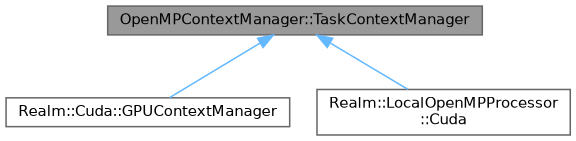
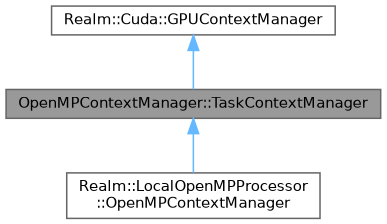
edge "Realm::Cuda::GPUContextManager" -> "OpenMPContextManager::TaskContextManager": reversed
node "Realm::LocalOpenMPProcessor ::Cuda": label "Realm::LocalOpenMPProcessor ::Cuda" -> "Realm::LocalOpenMPProcessor ::OpenMPContextManager"
